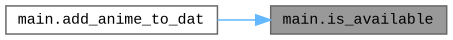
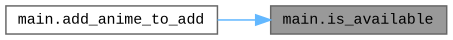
node "main.add_anime_to_dat": label "main.add_anime_to_dat" -> "main.add_anime_to_add"
